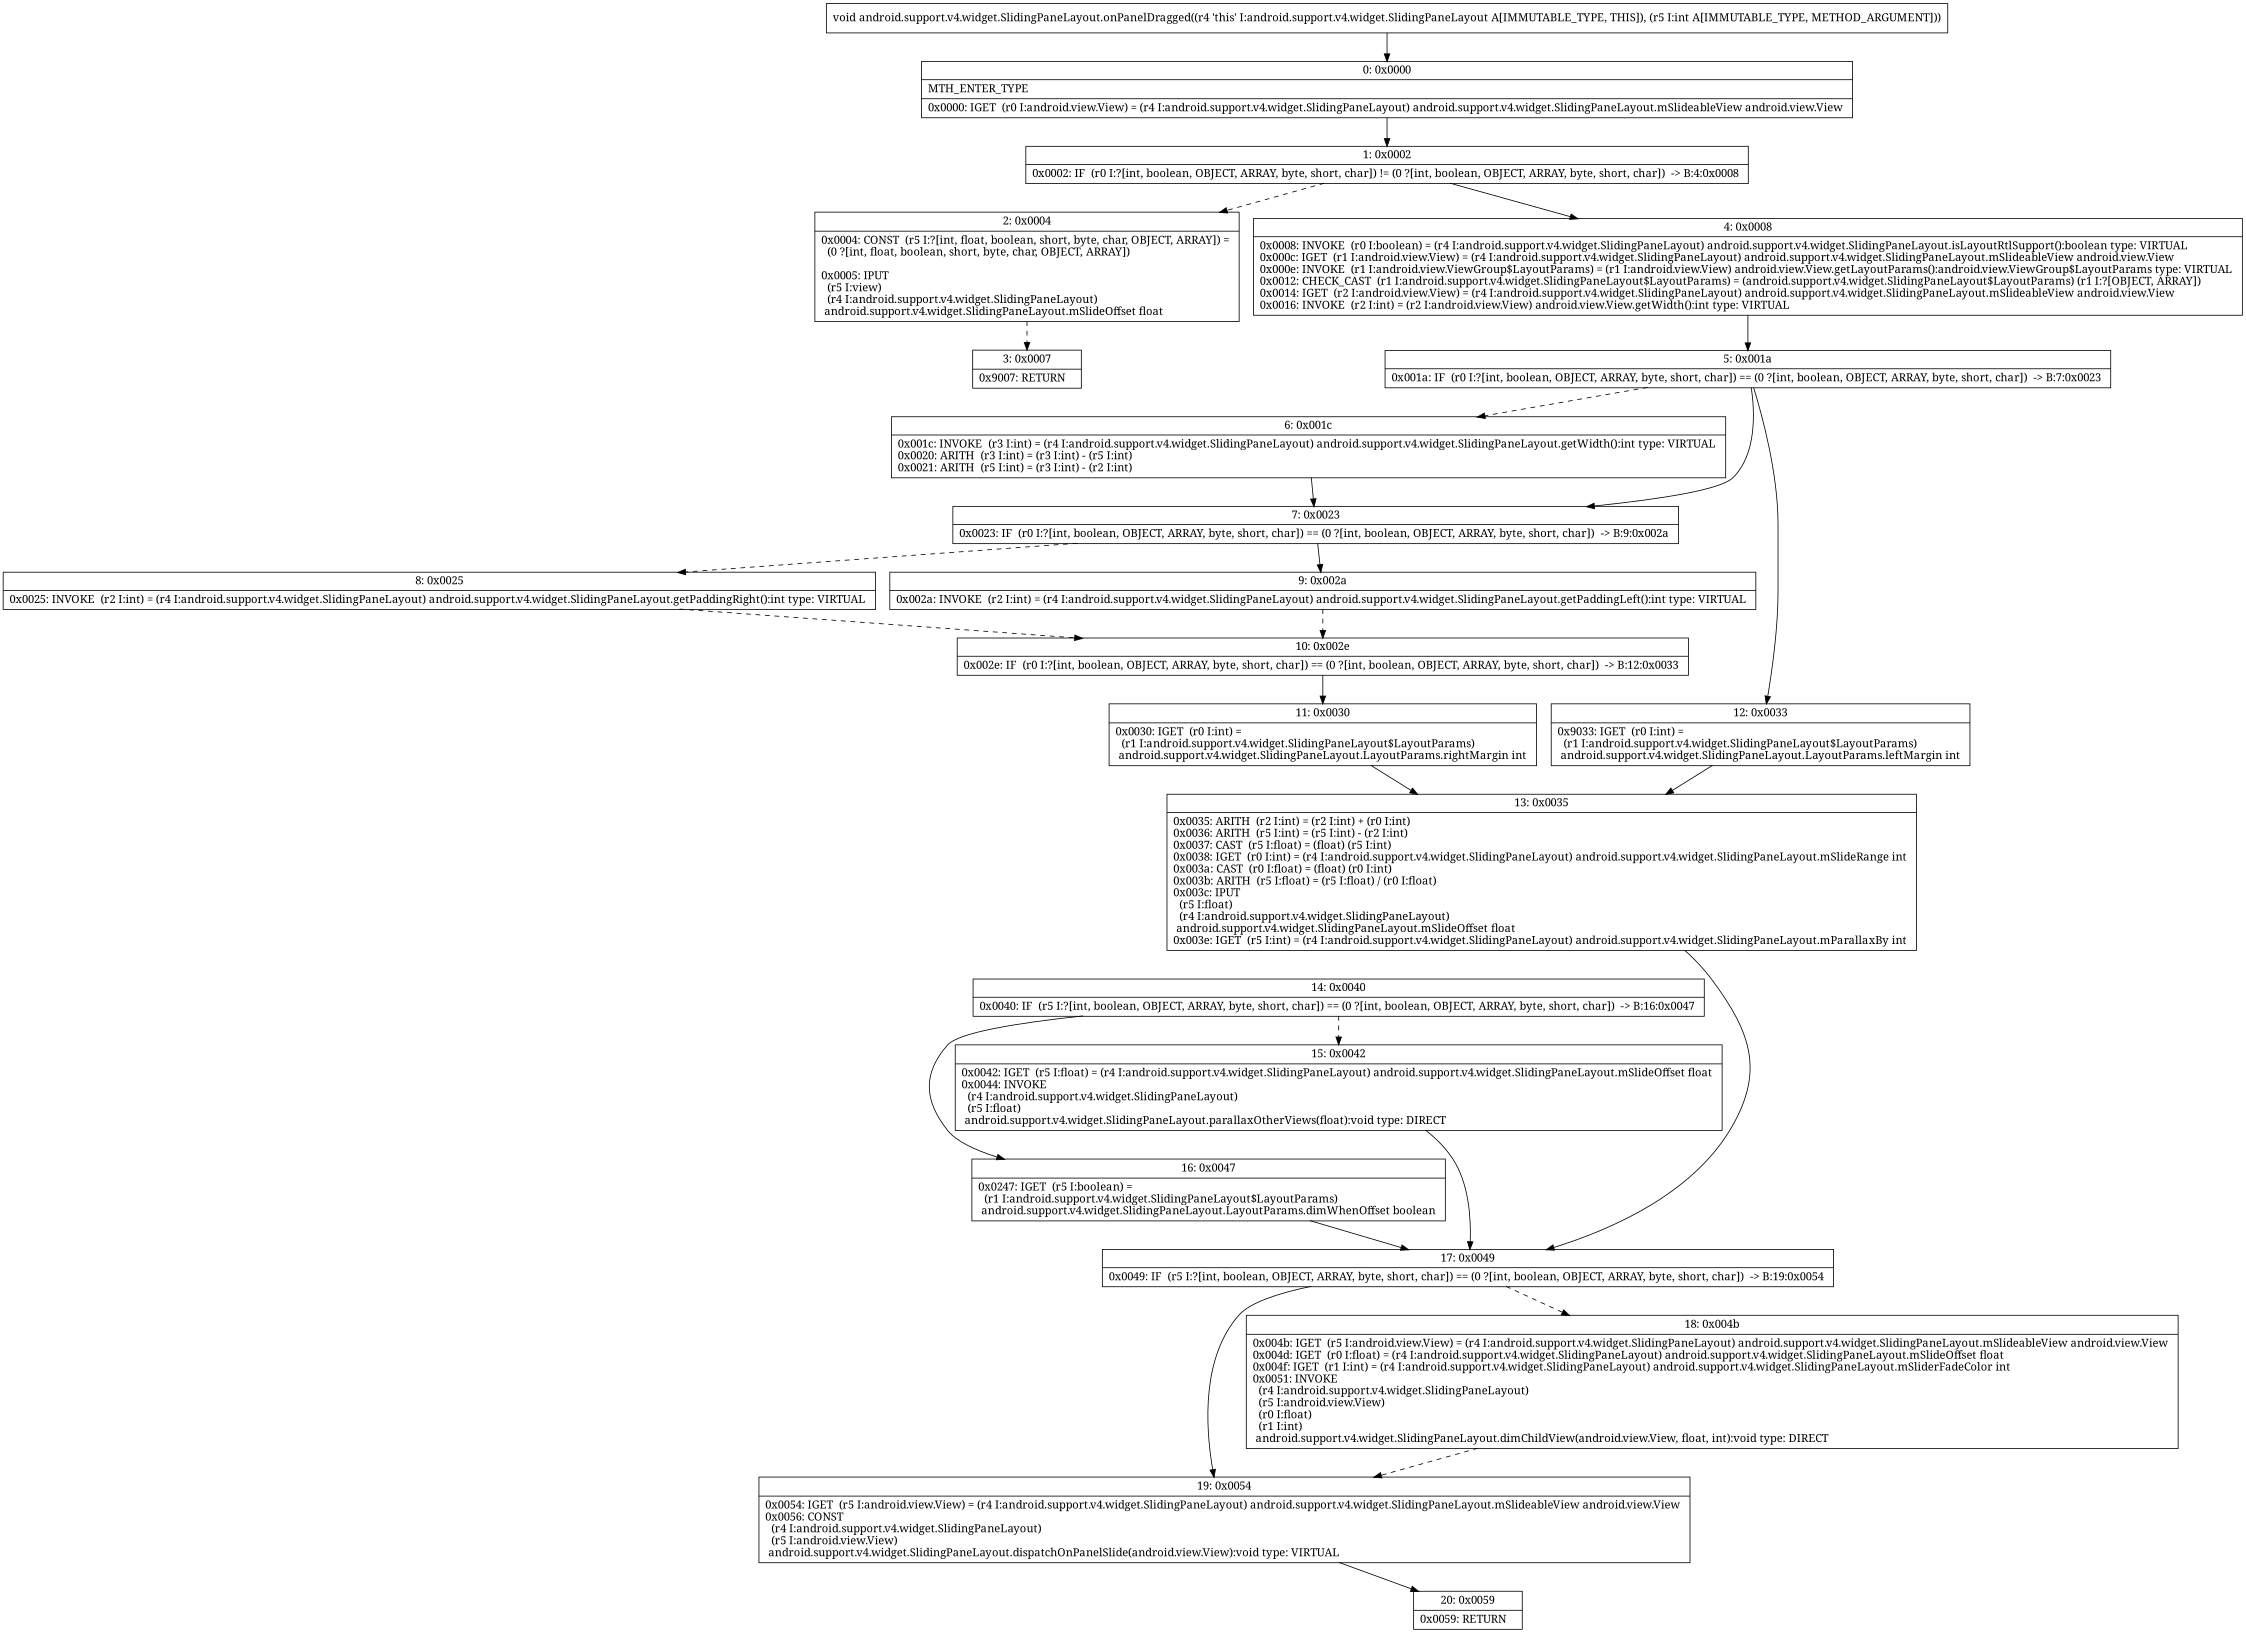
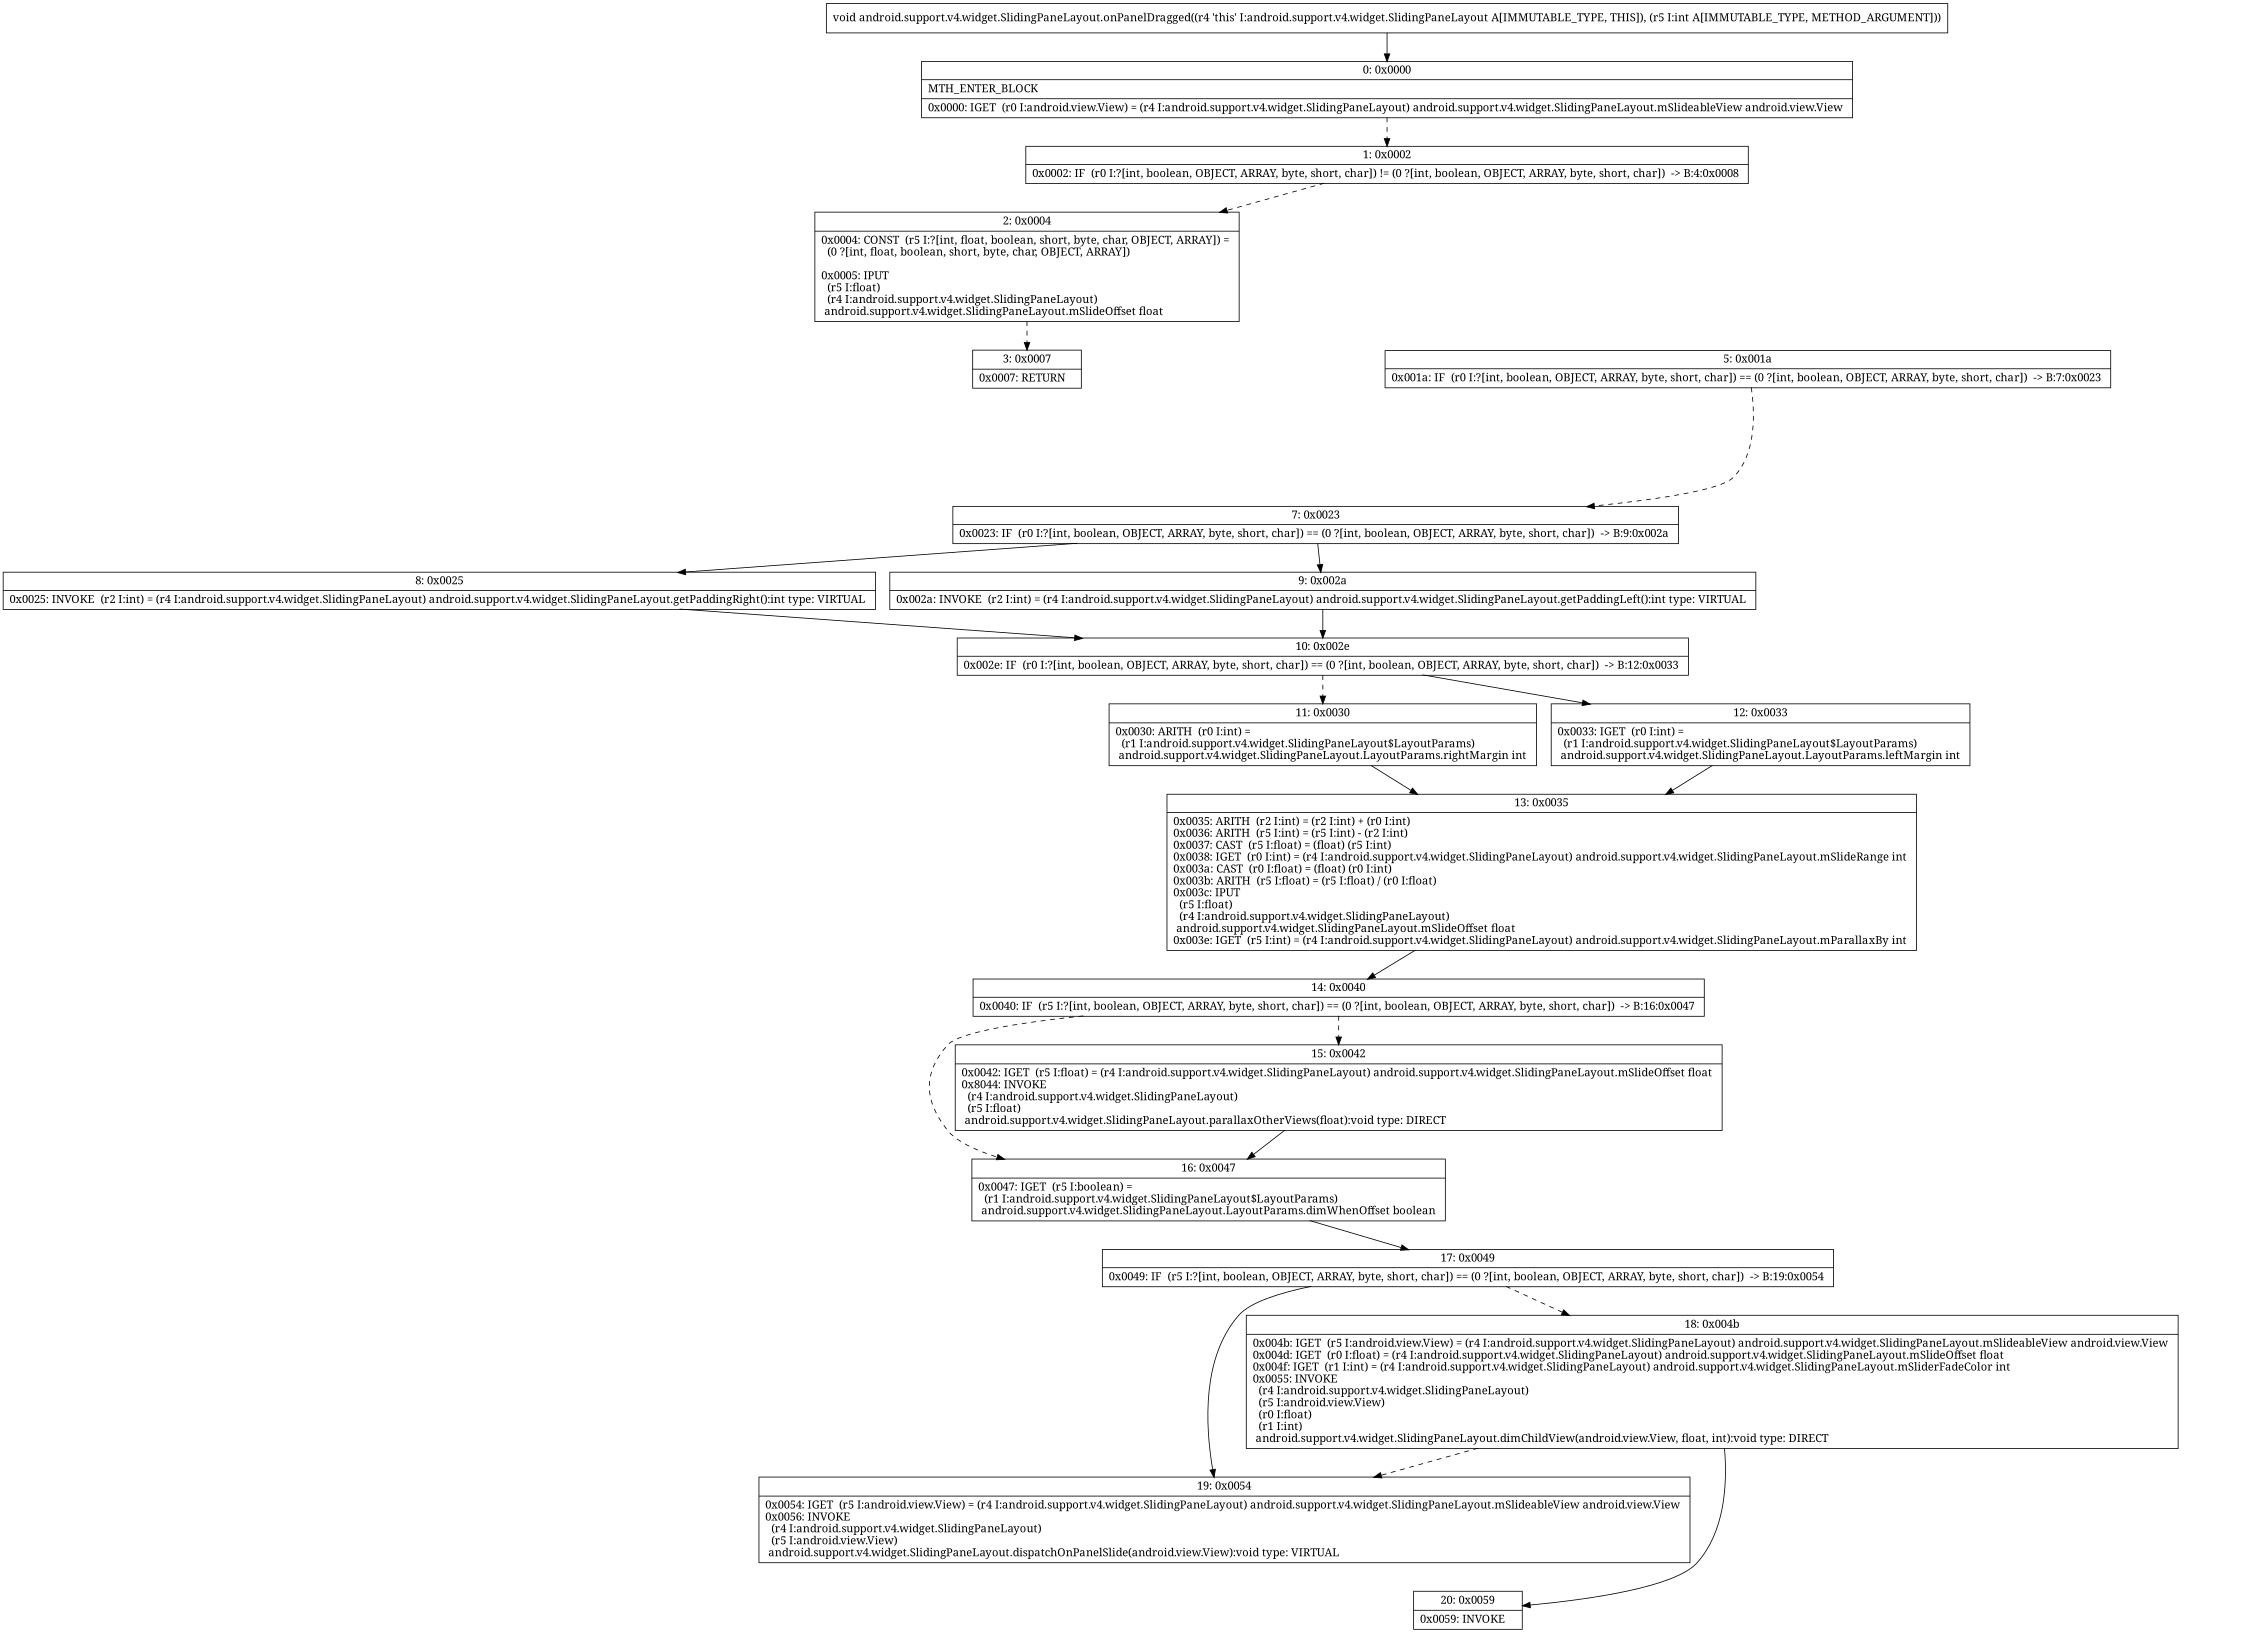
node "0: 0x0000": text "MTH_ENTER_TYPE" -> "MTH_ENTER_BLOCK"
edge "0: 0x0000" -> "1: 0x0002": style solid -> dashed
node "4: 0x0008": removed
node "2: 0x0004": text "(r5 I:view)" -> "(r5 I:float)"
node "3: 0x0007": text "0x9007: RETURN" -> "0x0007: RETURN"
node "6: 0x001c": removed
edge "5: 0x001a" -> "7: 0x0023": style solid -> dashed
edge "5: 0x001a" -> "12: 0x0033": now "10: 0x002e" -> "12: 0x0033"
edge "7: 0x0023" -> "8: 0x0025": style dashed -> solid
edge "9: 0x002a" -> "10: 0x002e": style dashed -> solid
edge "8: 0x0025" -> "10: 0x002e": style dashed -> solid
edge "10: 0x002e" -> "11: 0x0030": style solid -> dashed
node "11: 0x0030": text "0x0030: IGET  (r0 I:int) =" -> "0x0030: ARITH  (r0 I:int) ="
node "12: 0x0033": text "0x9033: IGET  (r0 I:int) =" -> "0x0033: IGET  (r0 I:int) ="
edge "14: 0x0040" -> "16: 0x0047": style solid -> dashed
node "15: 0x0042": text "0x0044: INVOKE" -> "0x8044: INVOKE"
edge "13: 0x0035" -> "17: 0x0049": now "13: 0x0035" -> "14: 0x0040"
edge "15: 0x0042" -> "17: 0x0049": now "15: 0x0042" -> "16: 0x0047"
node "16: 0x0047": text "0x0247: IGET  (r5 I:boolean) =" -> "0x0047: IGET  (r5 I:boolean) ="
node "18: 0x004b": text "0x0051: INVOKE" -> "0x0055: INVOKE"
node "19: 0x0054": text "0x0056: CONST" -> "0x0056: INVOKE"
edge "19: 0x0054" -> "20: 0x0059": now "18: 0x004b" -> "20: 0x0059"
node "20: 0x0059": text "0x0059: RETURN" -> "0x0059: INVOKE"
